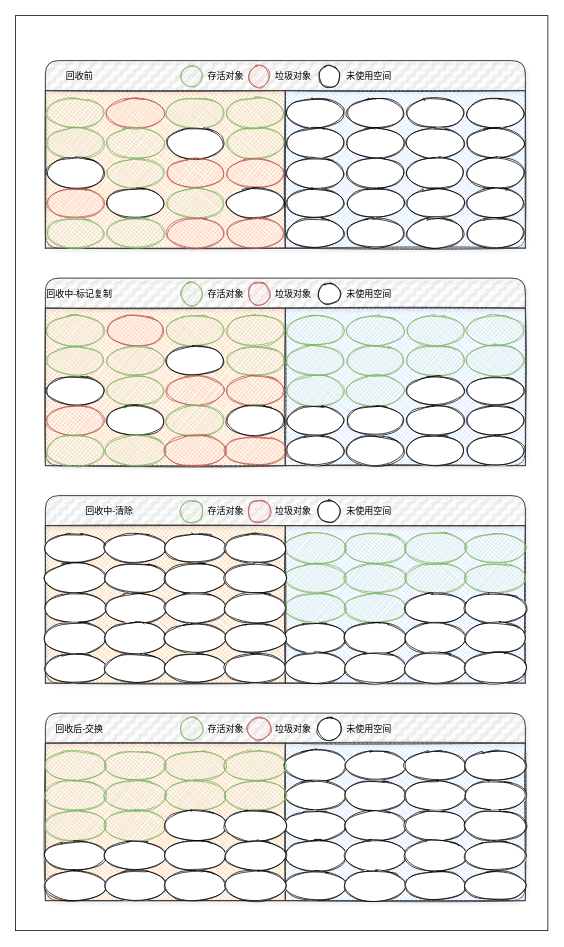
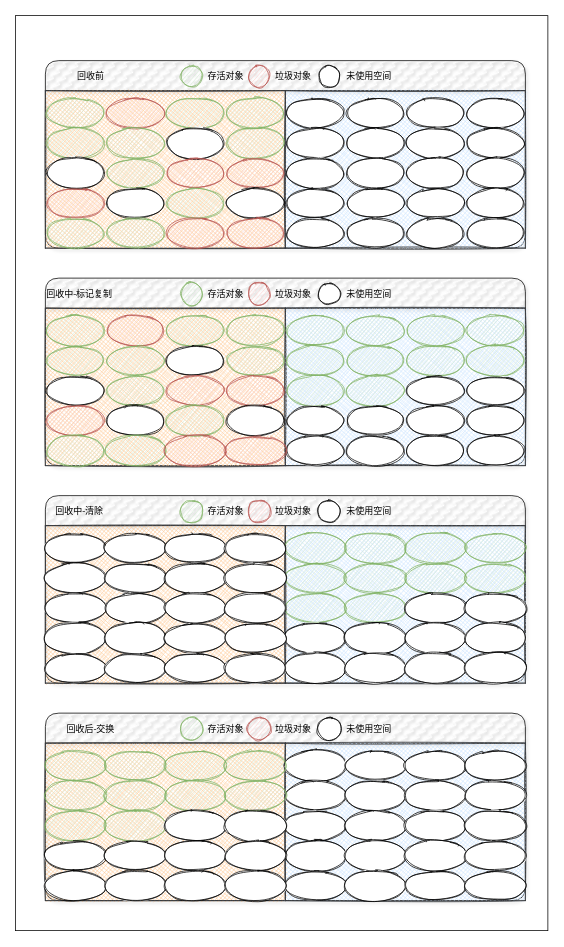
node "回收前": moved (79, 76) -> (90, 76)
node "回收中-清除": moved (109, 511) -> (79, 511)
node "回收后-交换": moved (79, 729) -> (90, 729)
